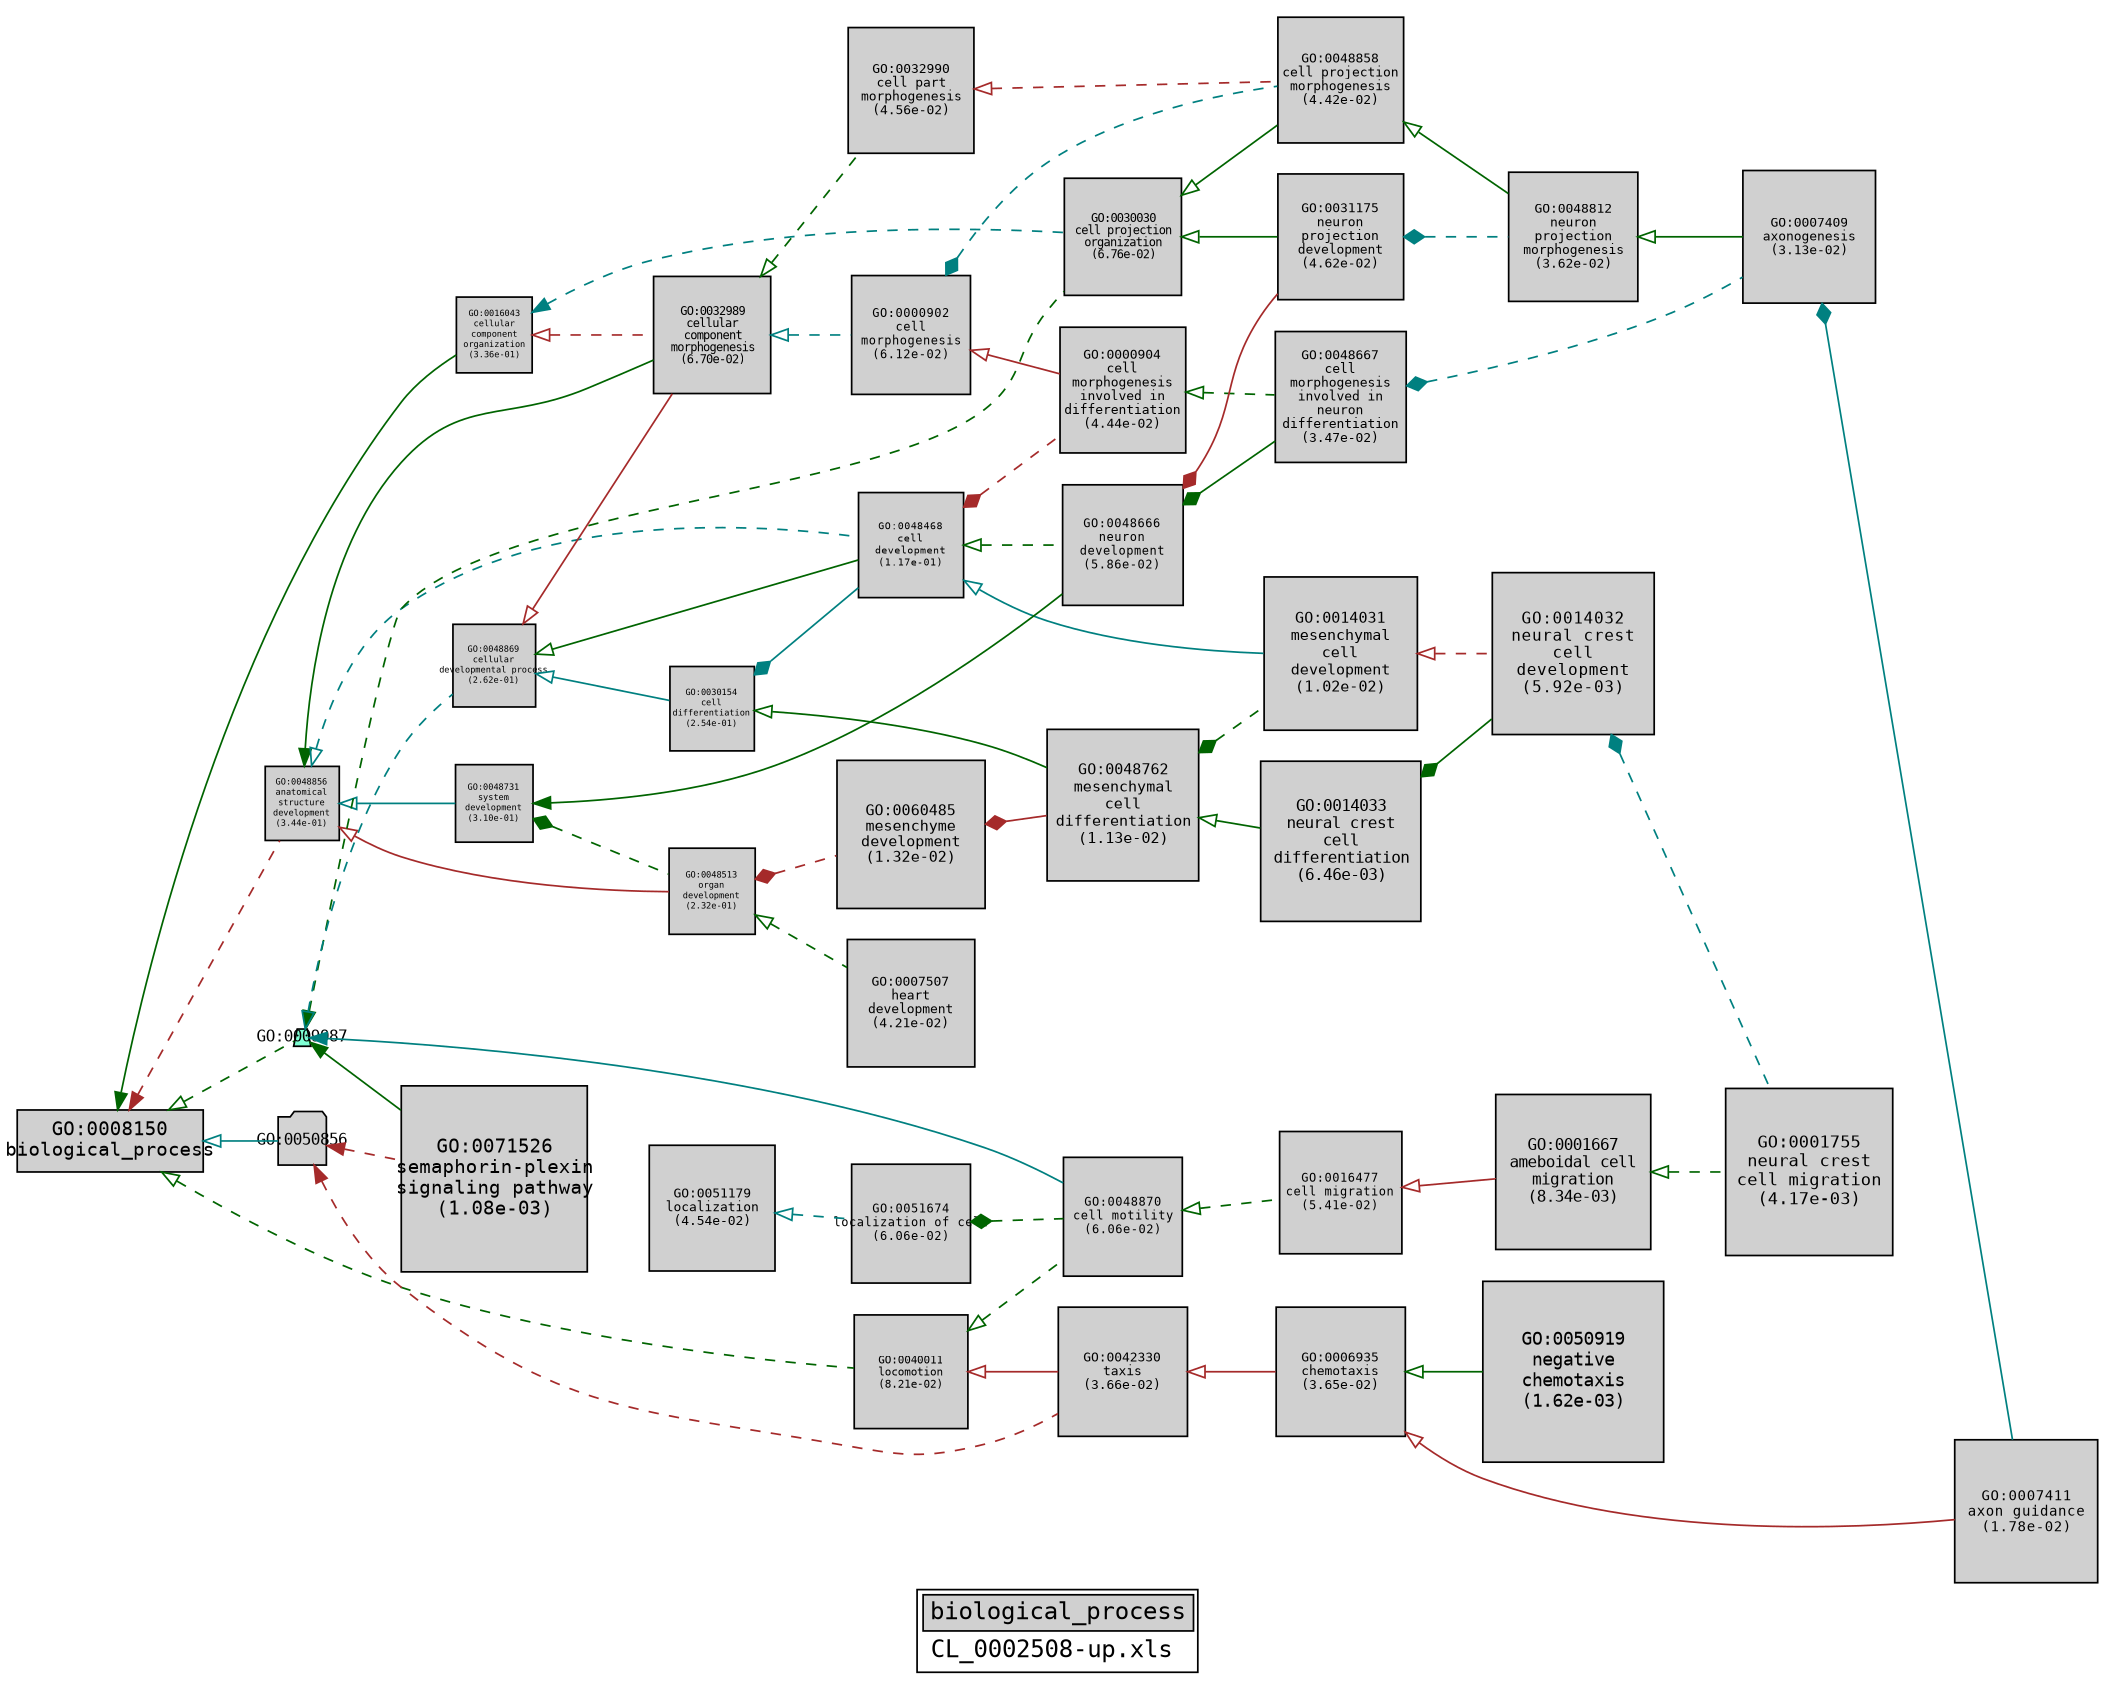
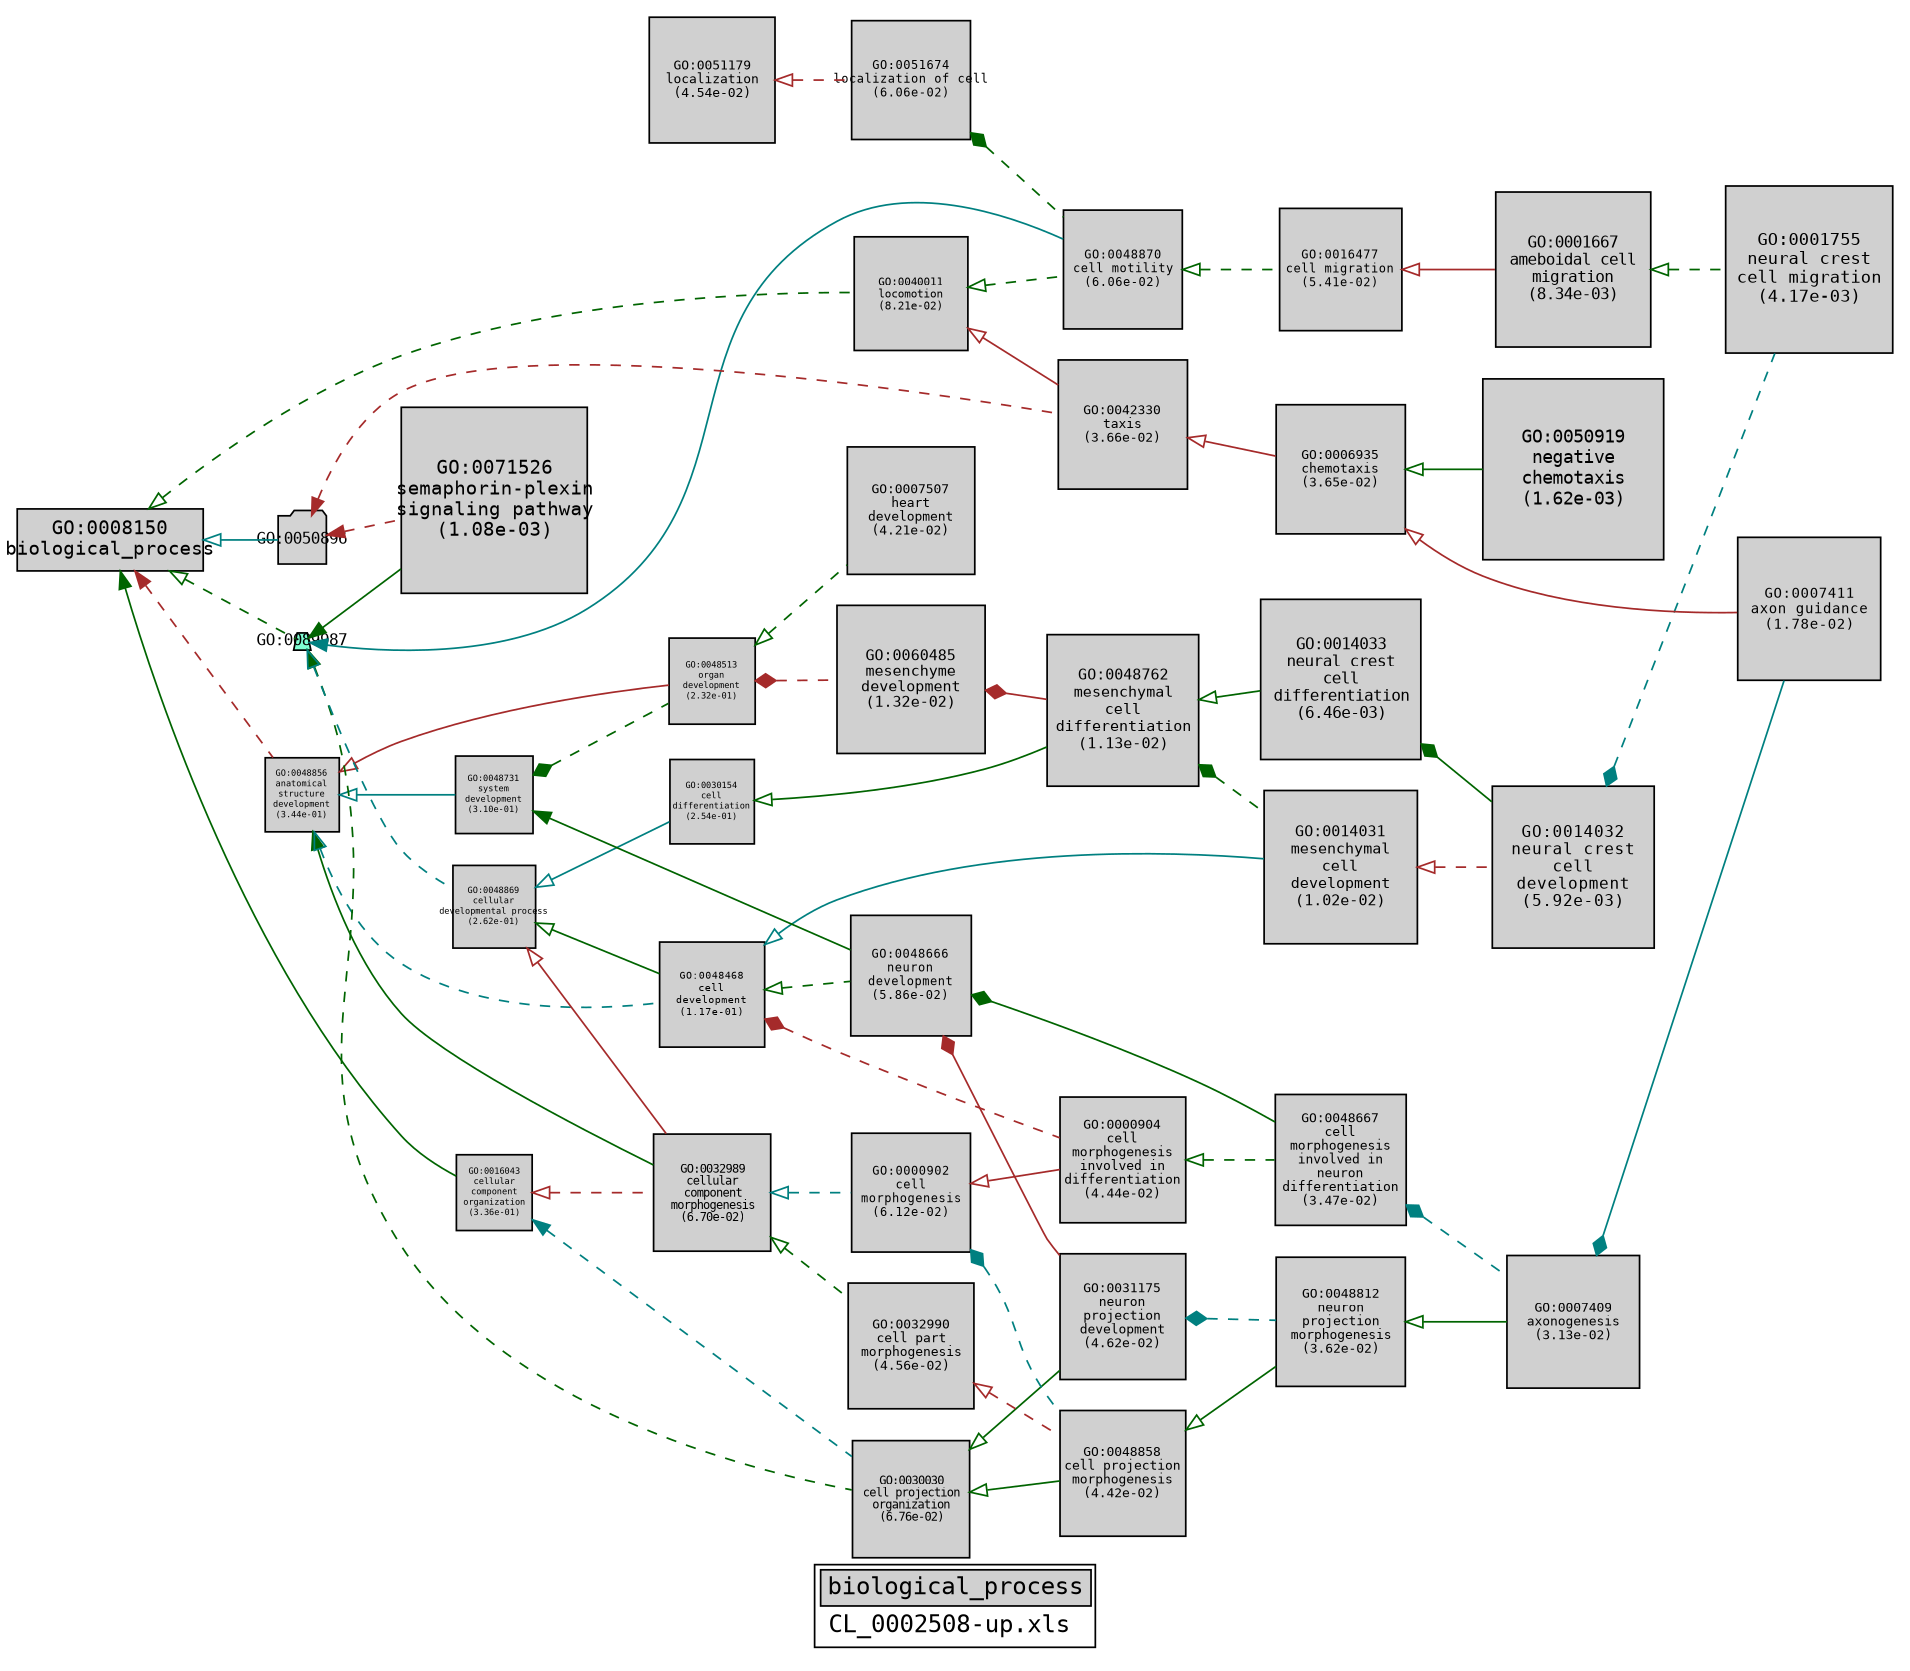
edge "GO:0048468" -> "GO:0030154": removed
node "GO:0009987": label "GO:0009987" -> "GO:0089987"
node "GO:0050856": label "GO:0050856" -> "GO:0050896"
edge "GO:0051674" -> "GO:0051179": color teal -> brown
